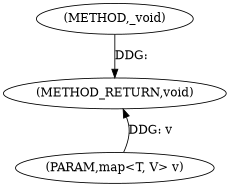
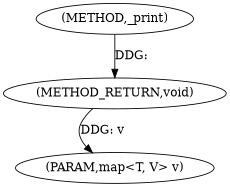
node "(METHOD,_void)": label "(METHOD,_void)" -> "(METHOD,_print)"
edge "(PARAM,map<T, V> v)" -> "(METHOD_RETURN,void)": reversed
